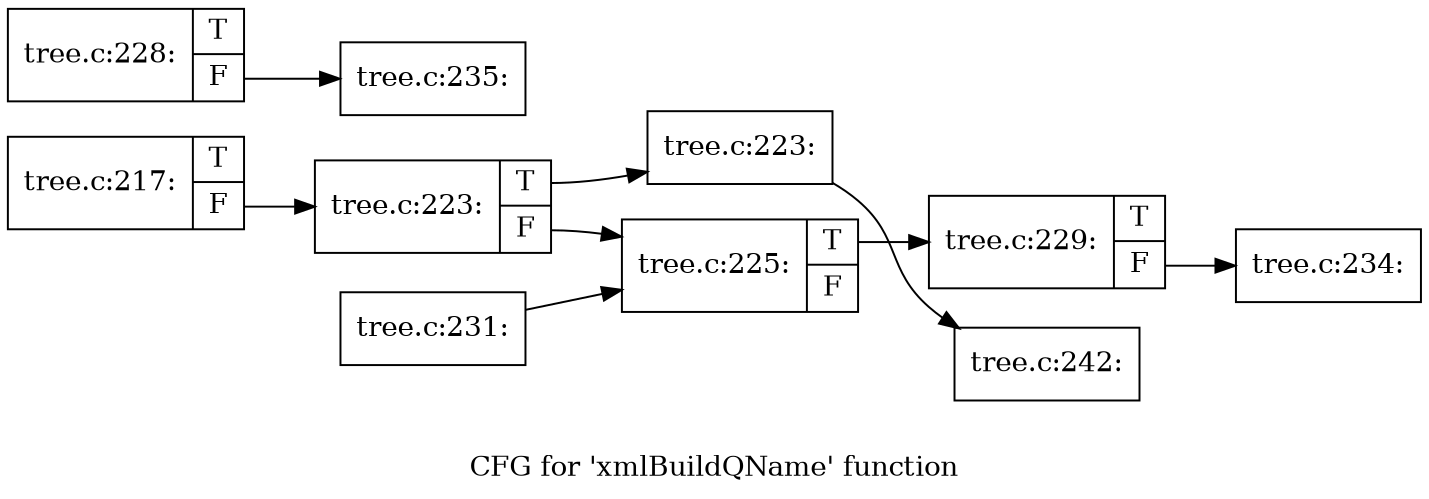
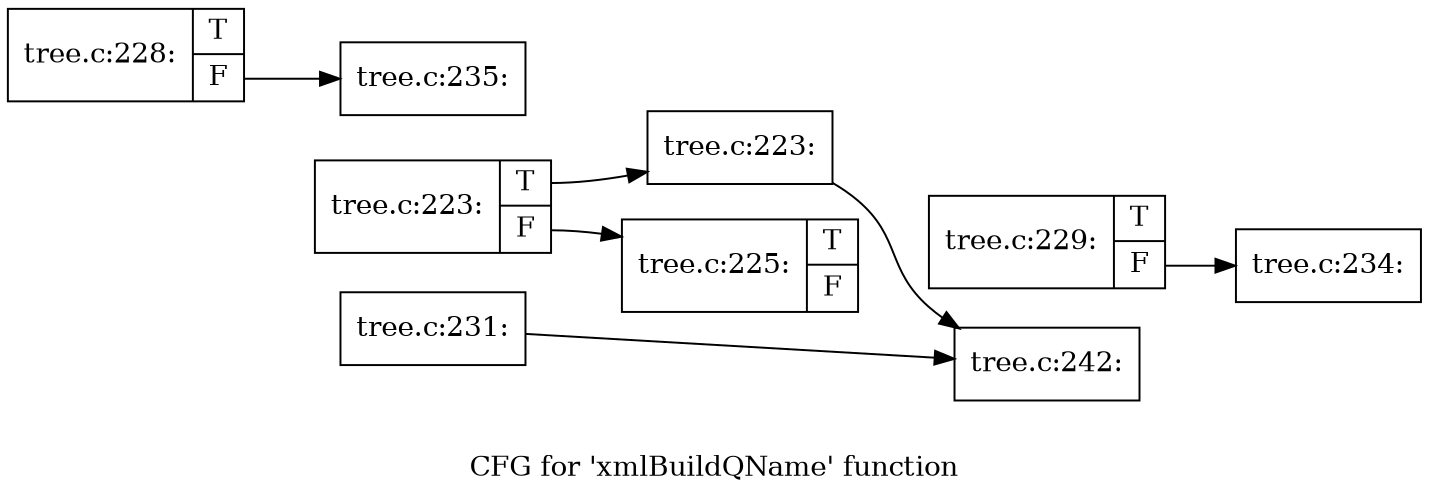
node "tree.c:217:": removed
edge "tree.c:225:" -> "tree.c:229:": removed
edge "tree.c:231:" -> "tree.c:225:": now "tree.c:231:" -> "tree.c:242:"
